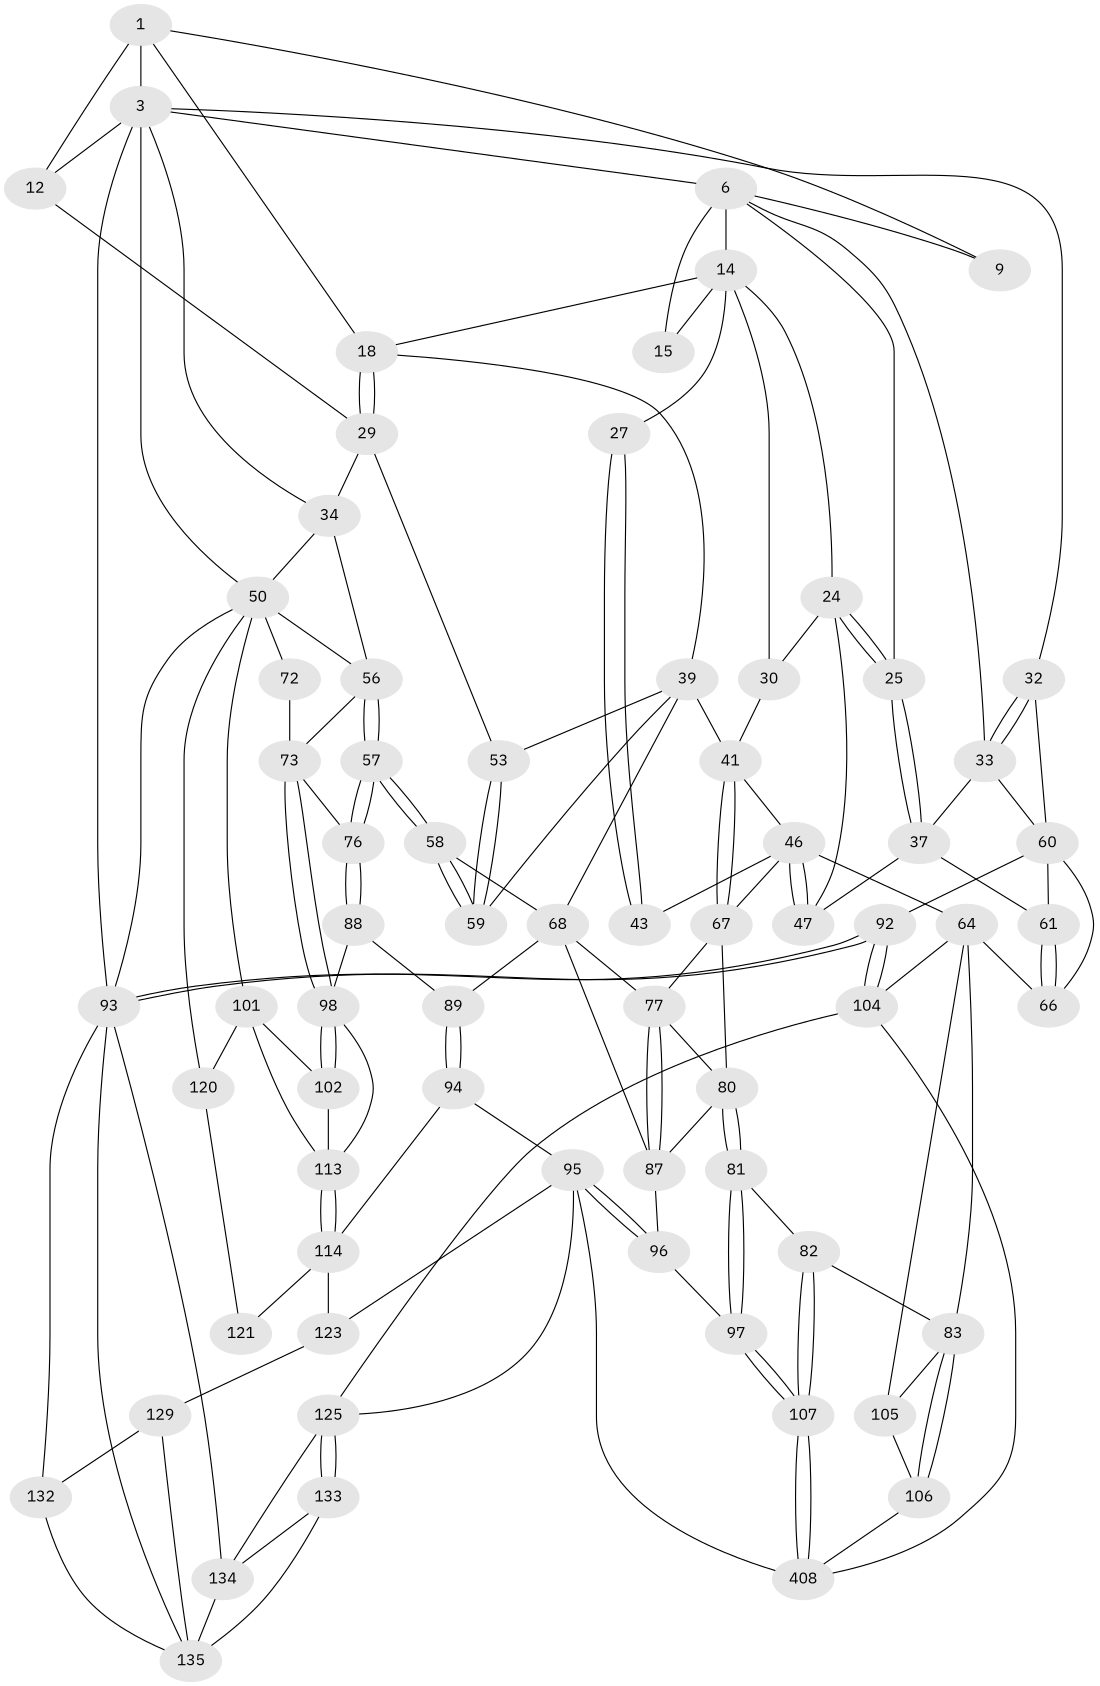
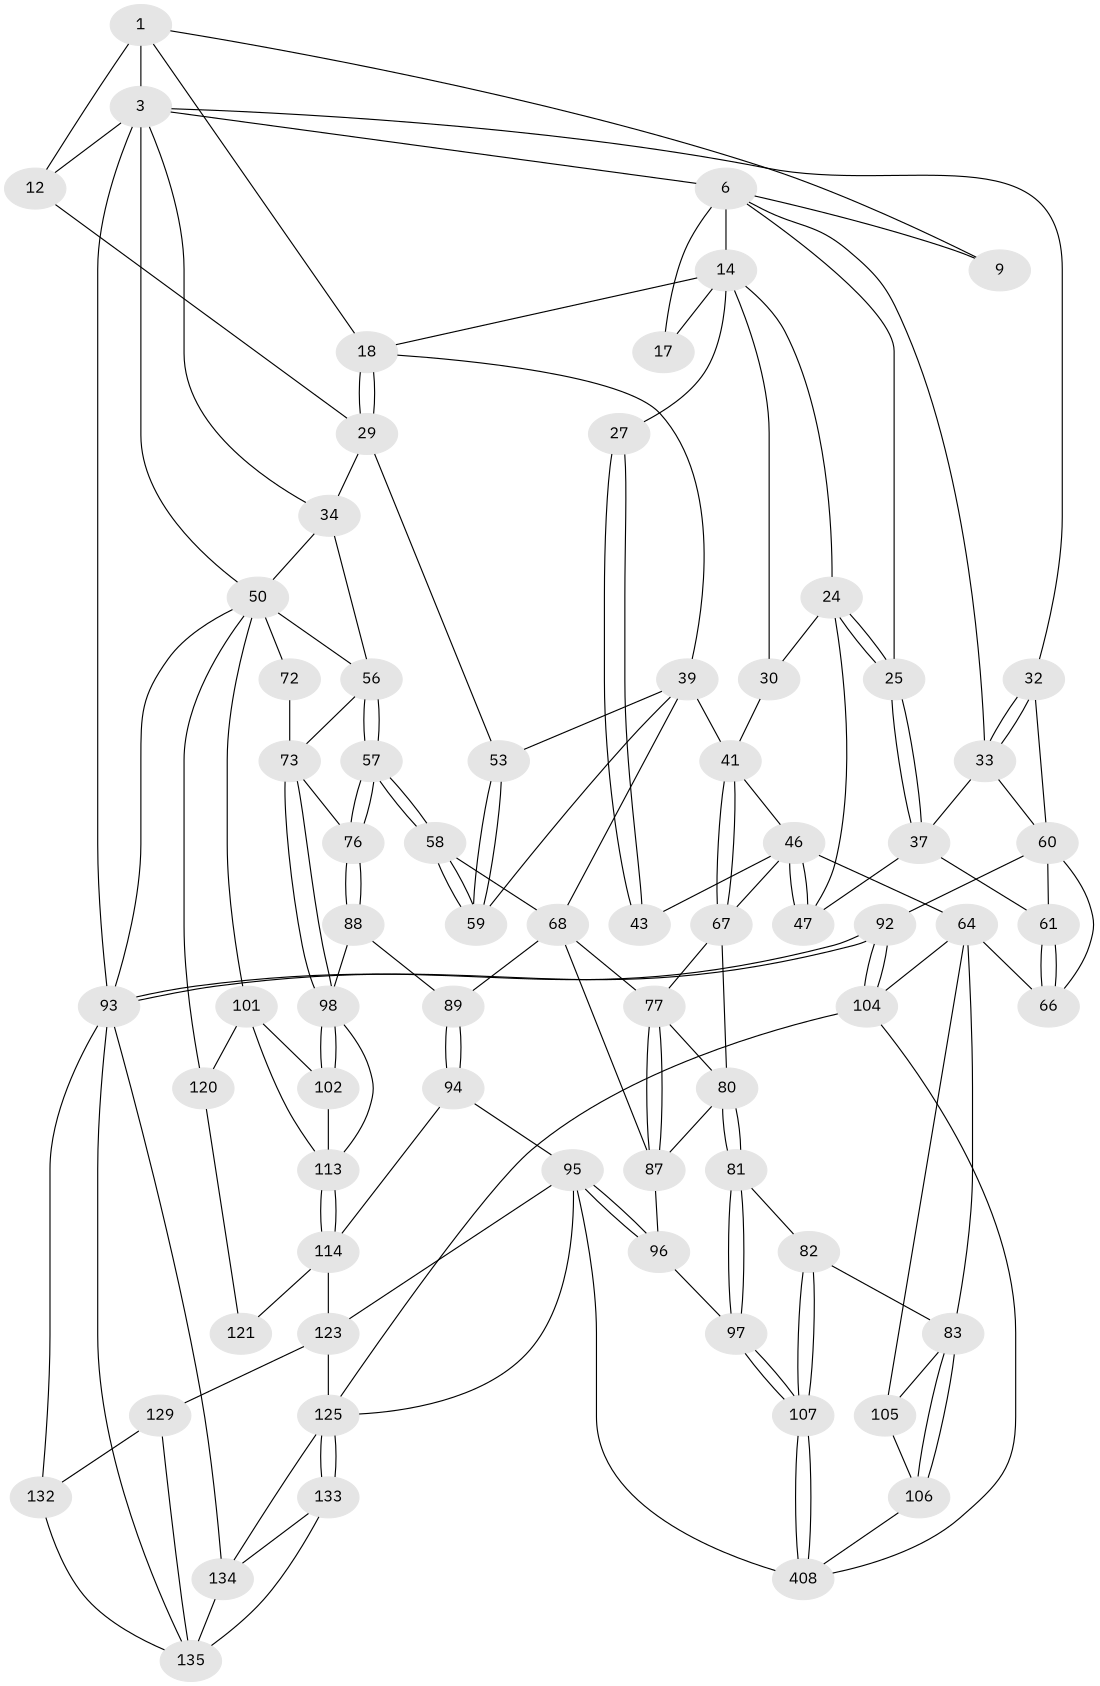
node "15": label "15" -> "17"
edge "123" -- "125": added
